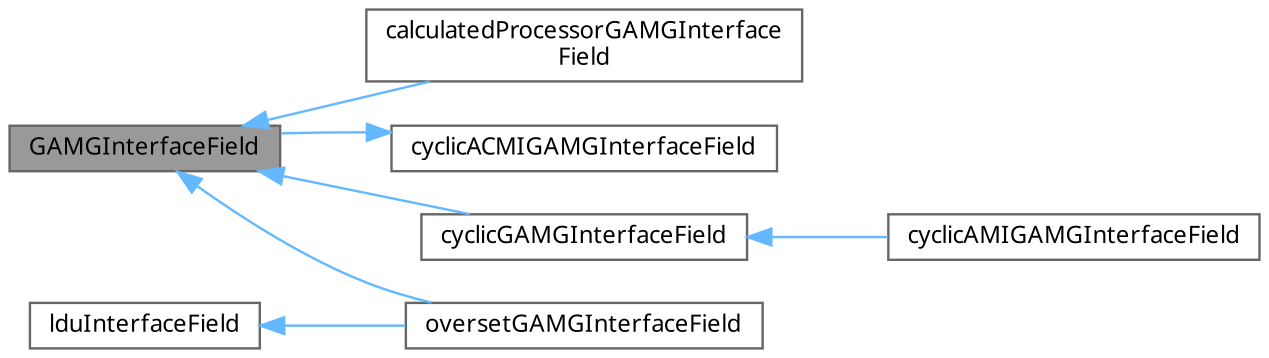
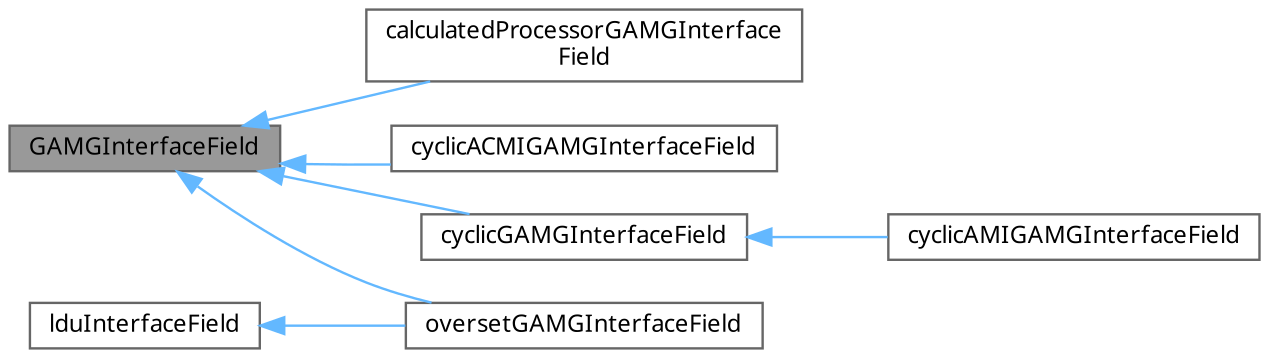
edge "GAMGInterfaceField" -> "cyclicACMIGAMGInterfaceField": reversed
